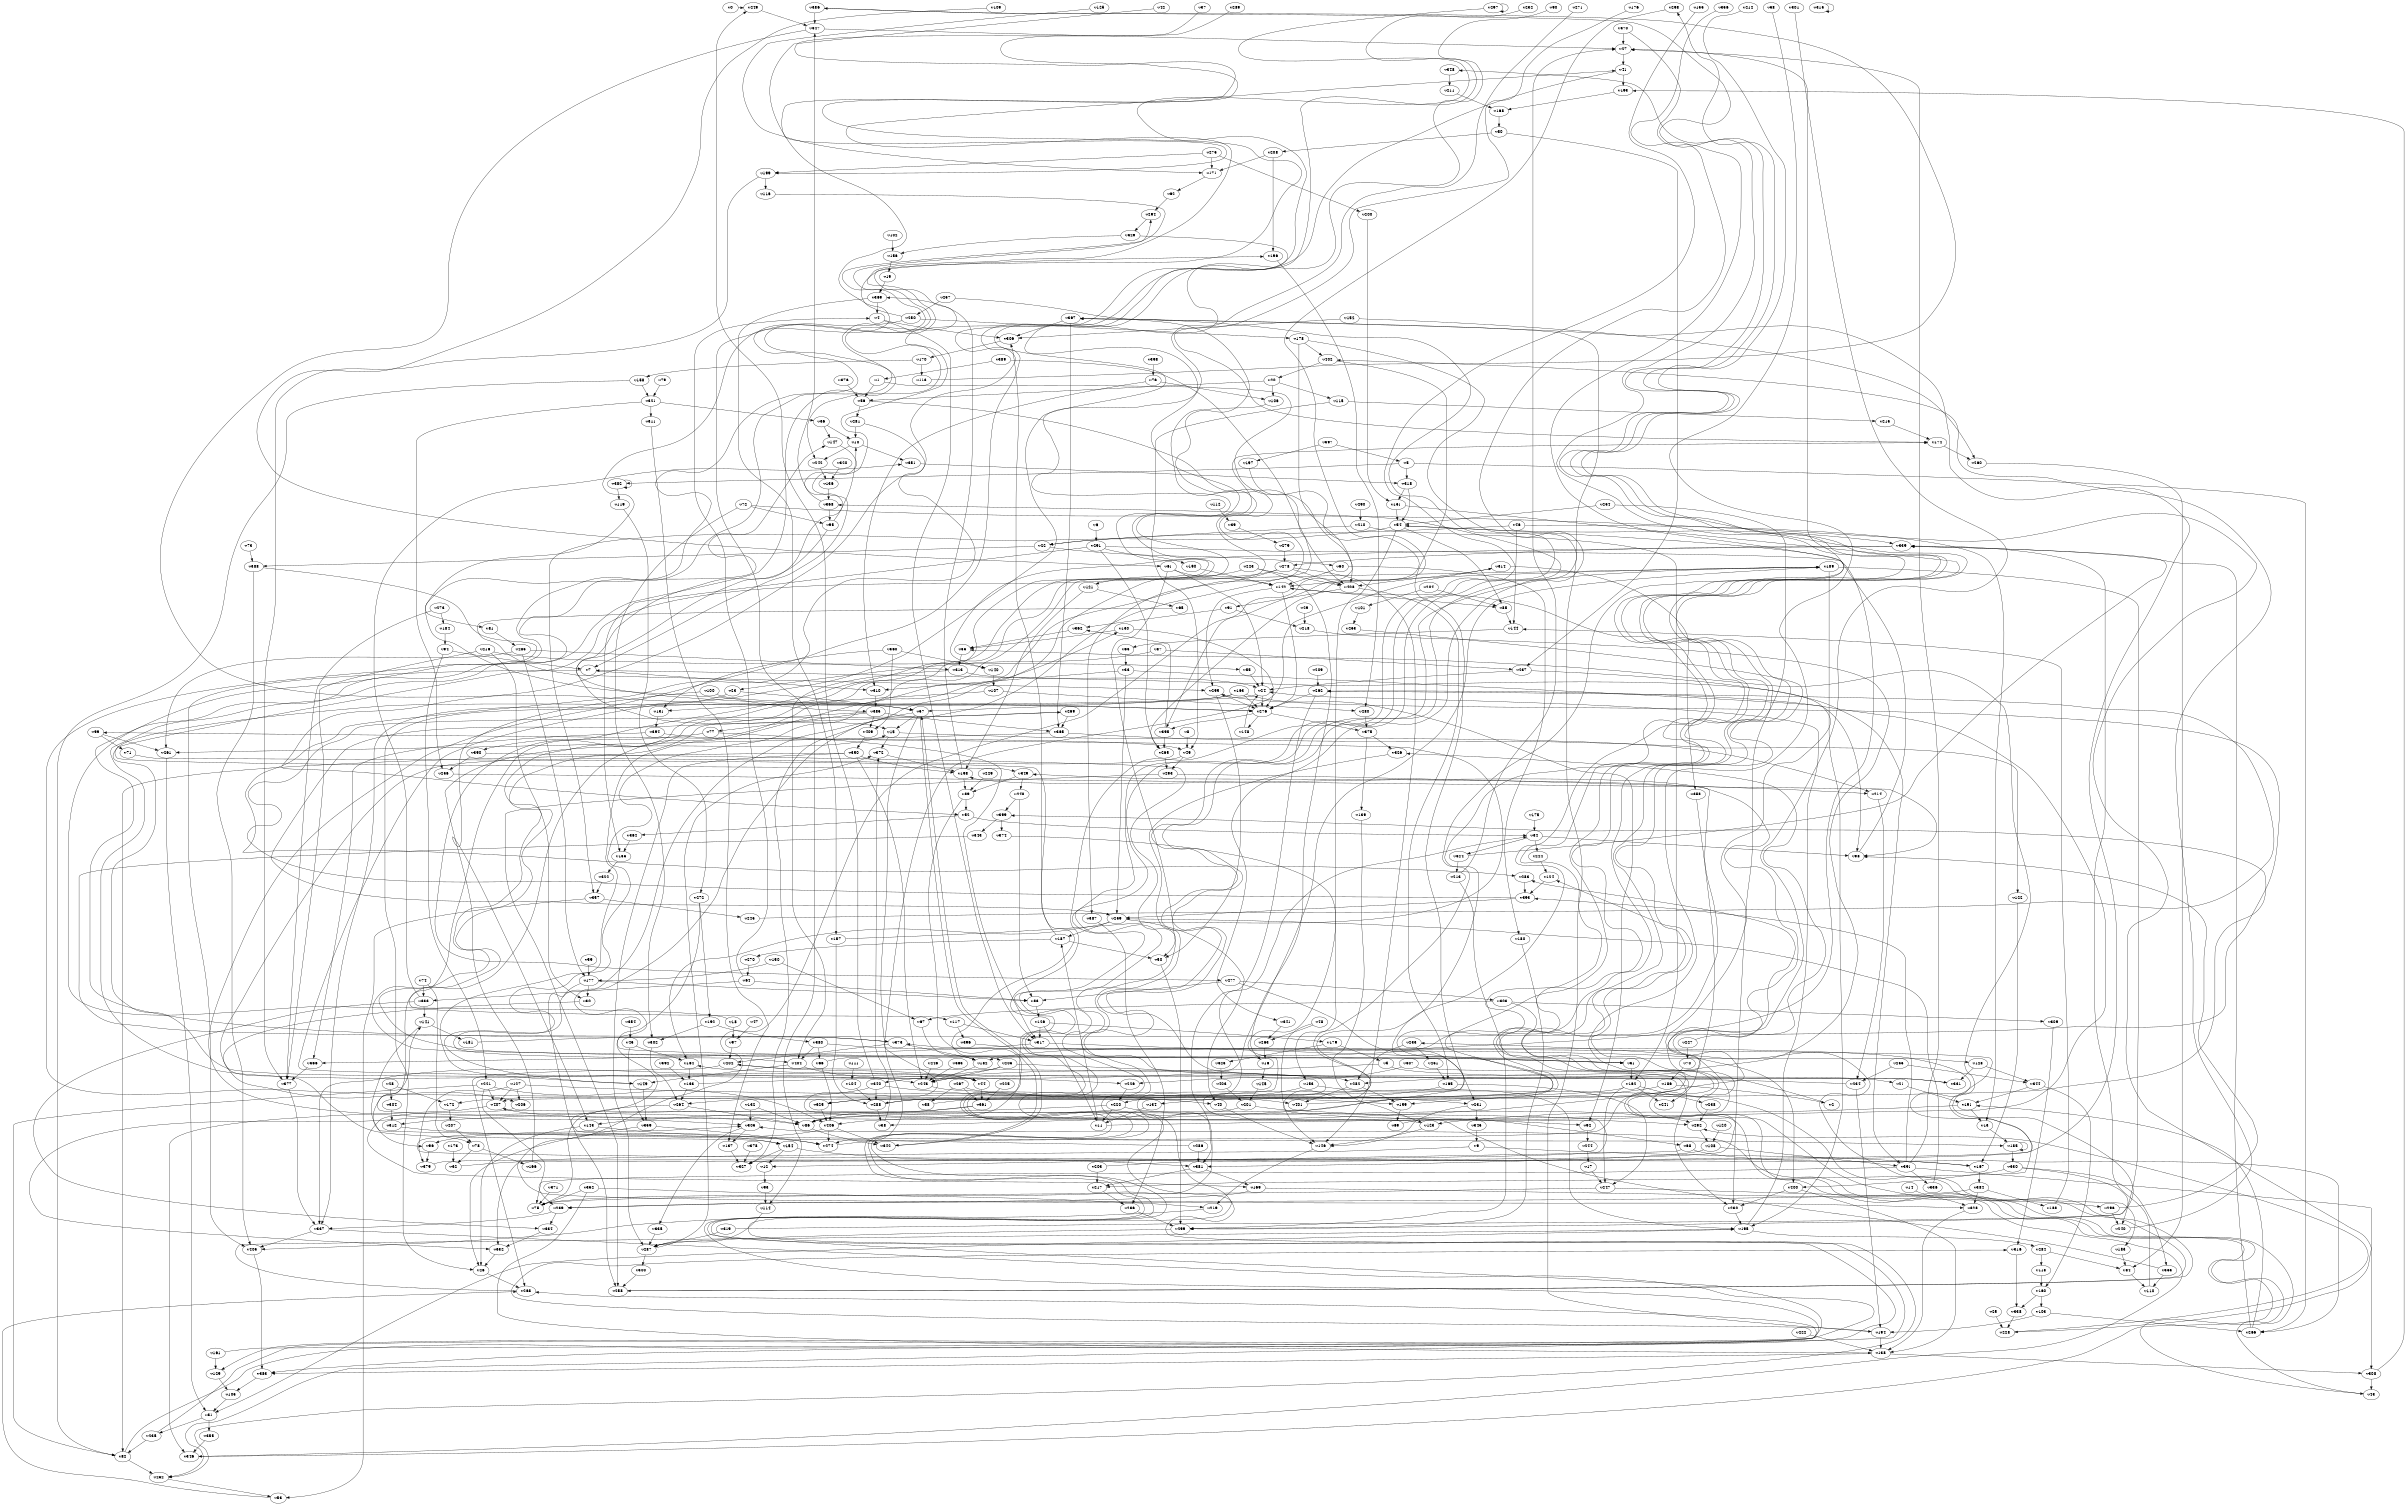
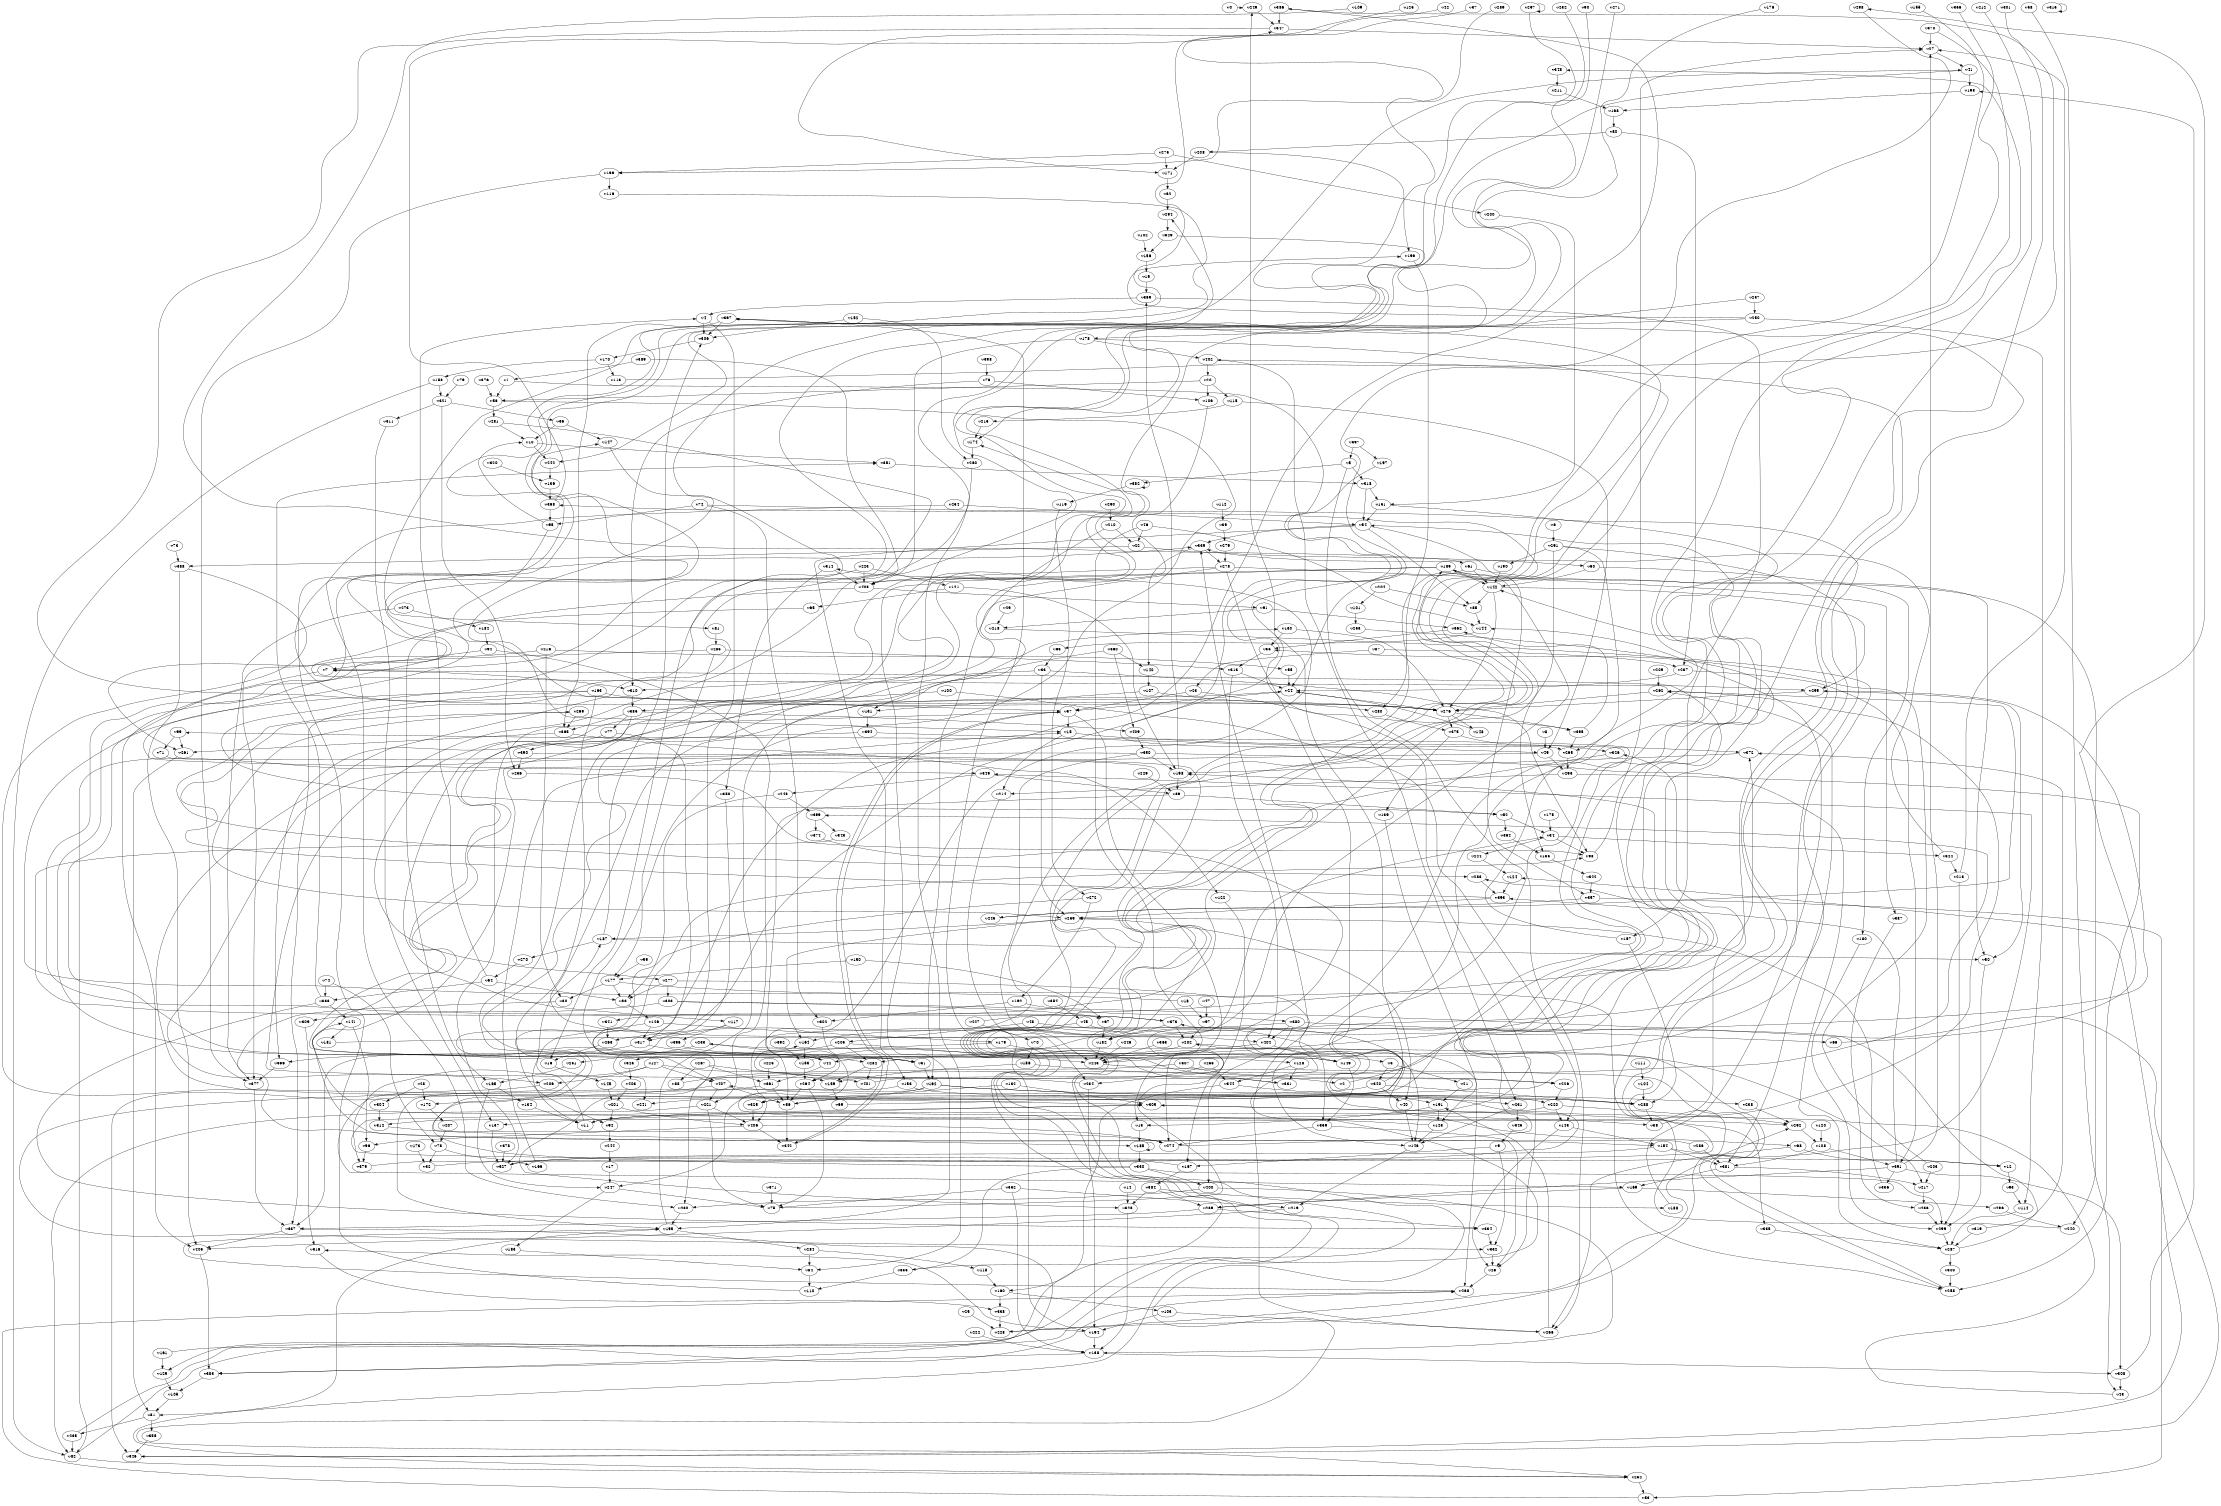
edge "v296" -> "v98": now "v330" -> "v98"
edge "v66" -> "v406": now "v380" -> "v406"
edge "v221" -> "v407": reversed
